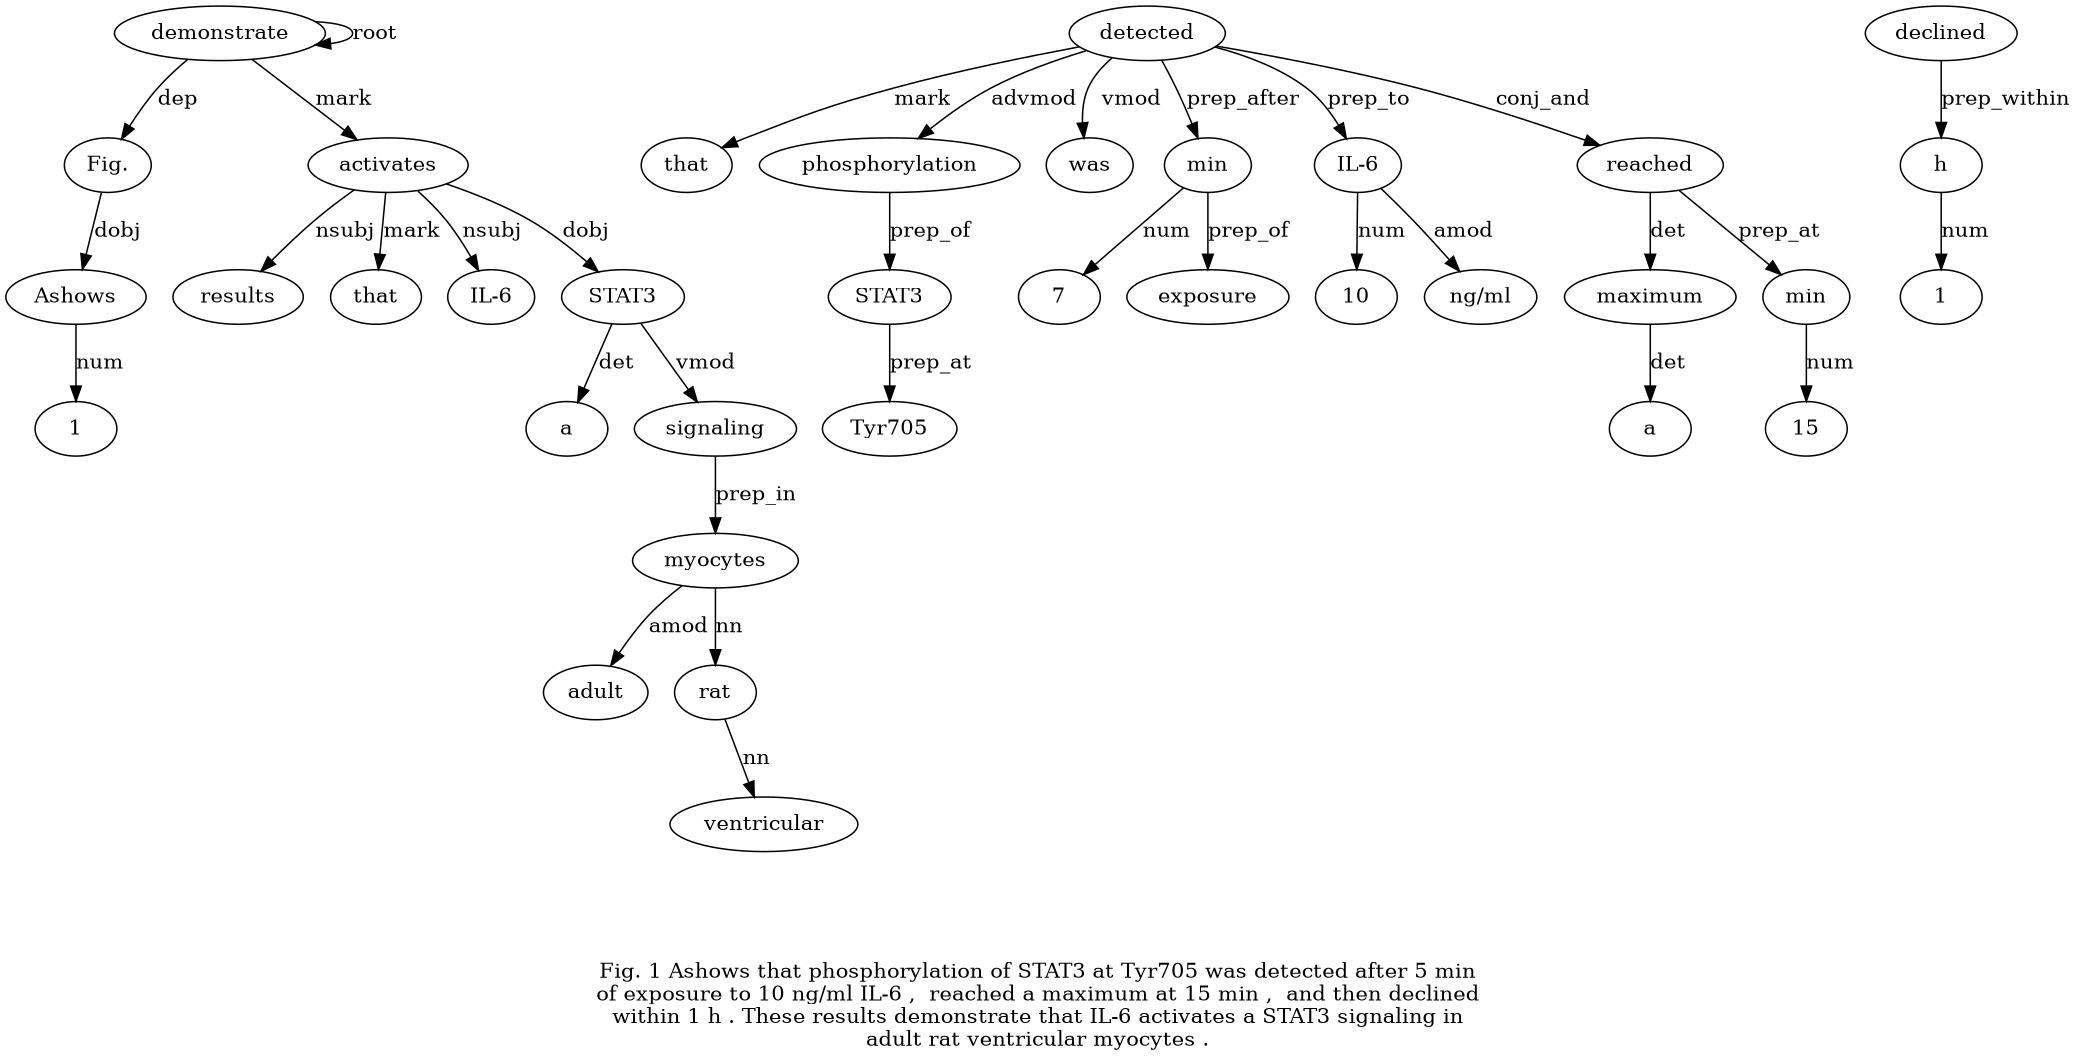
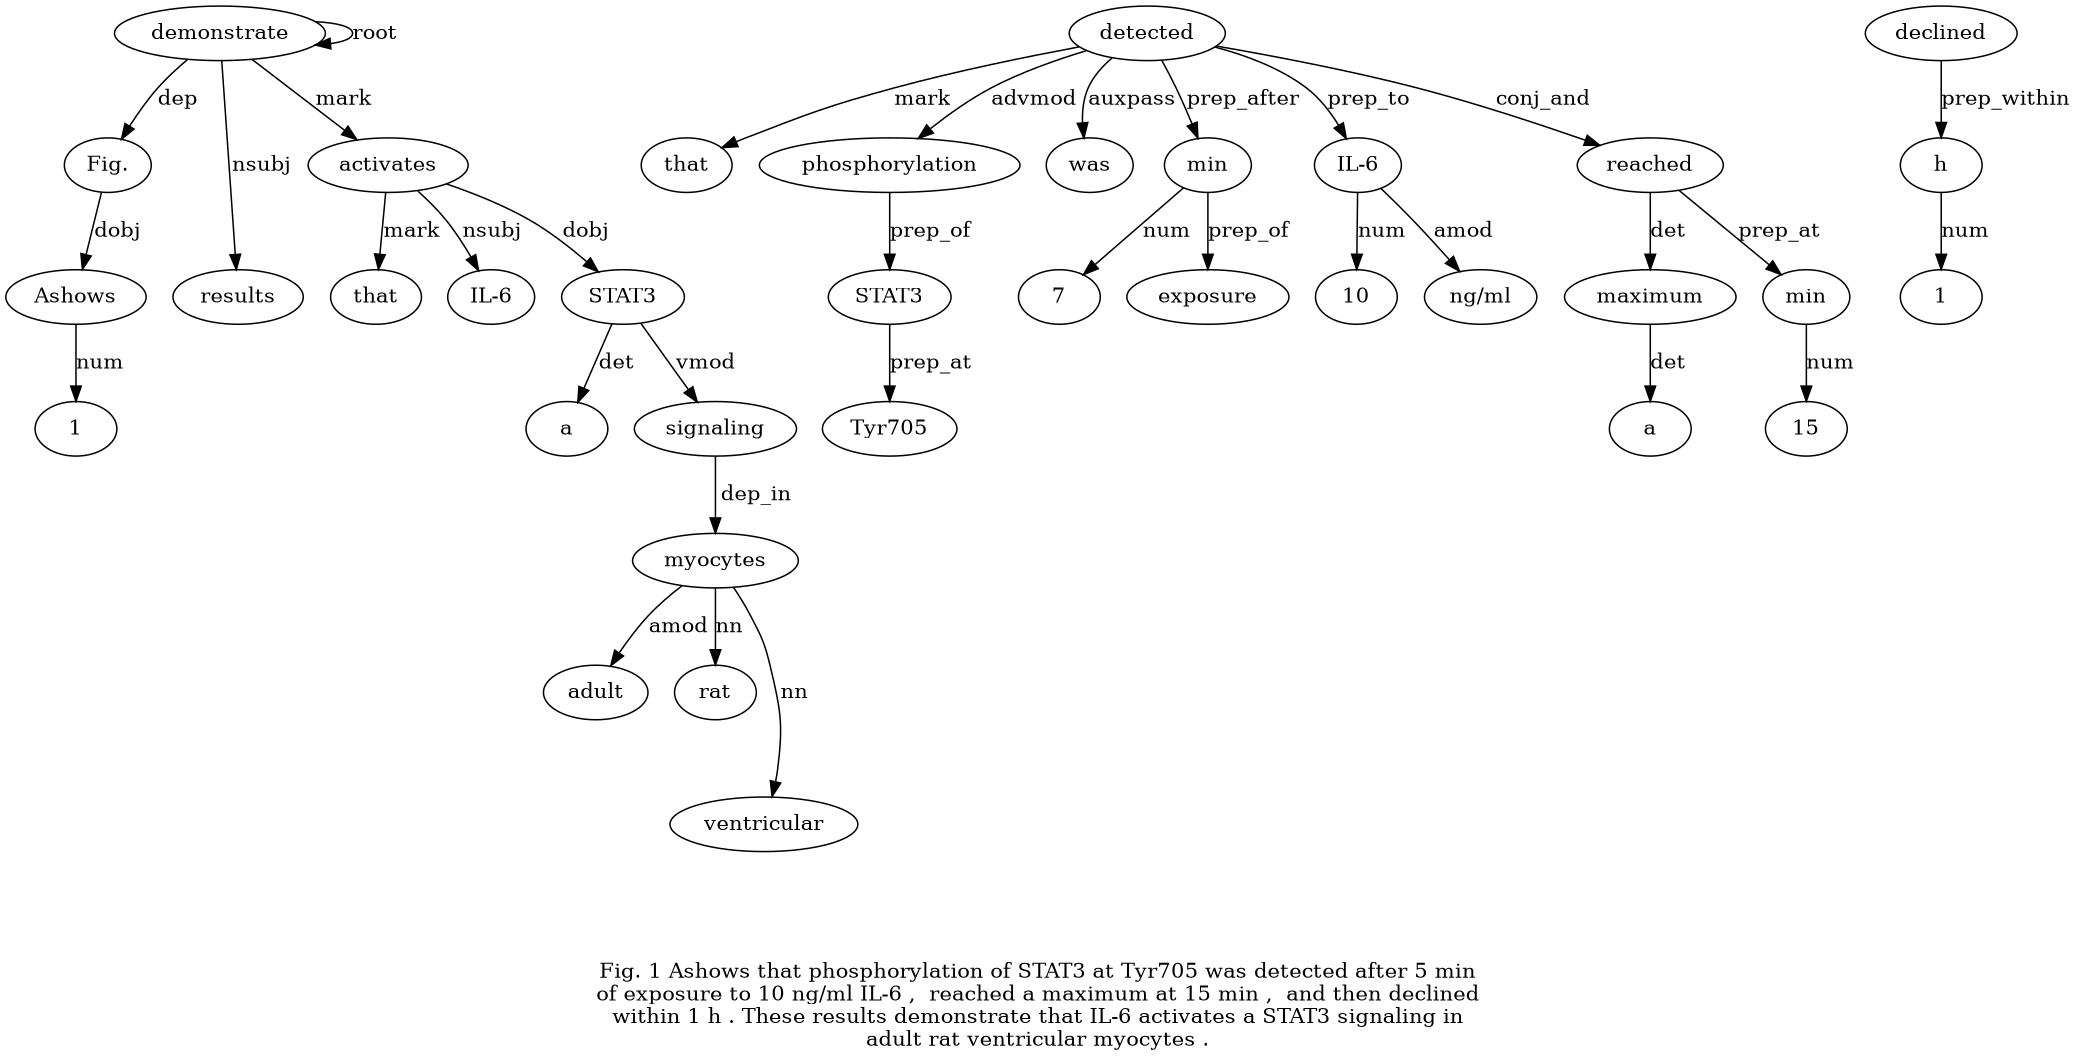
edge "detected" -> "was": label "vmod" -> "auxpass"
edge "activates" -> "results": now "demonstrate" -> "results"
edge "signaling" -> "myocytes": label "prep_in" -> "dep_in"
edge "rat" -> "ventricular": now "myocytes" -> "ventricular"
